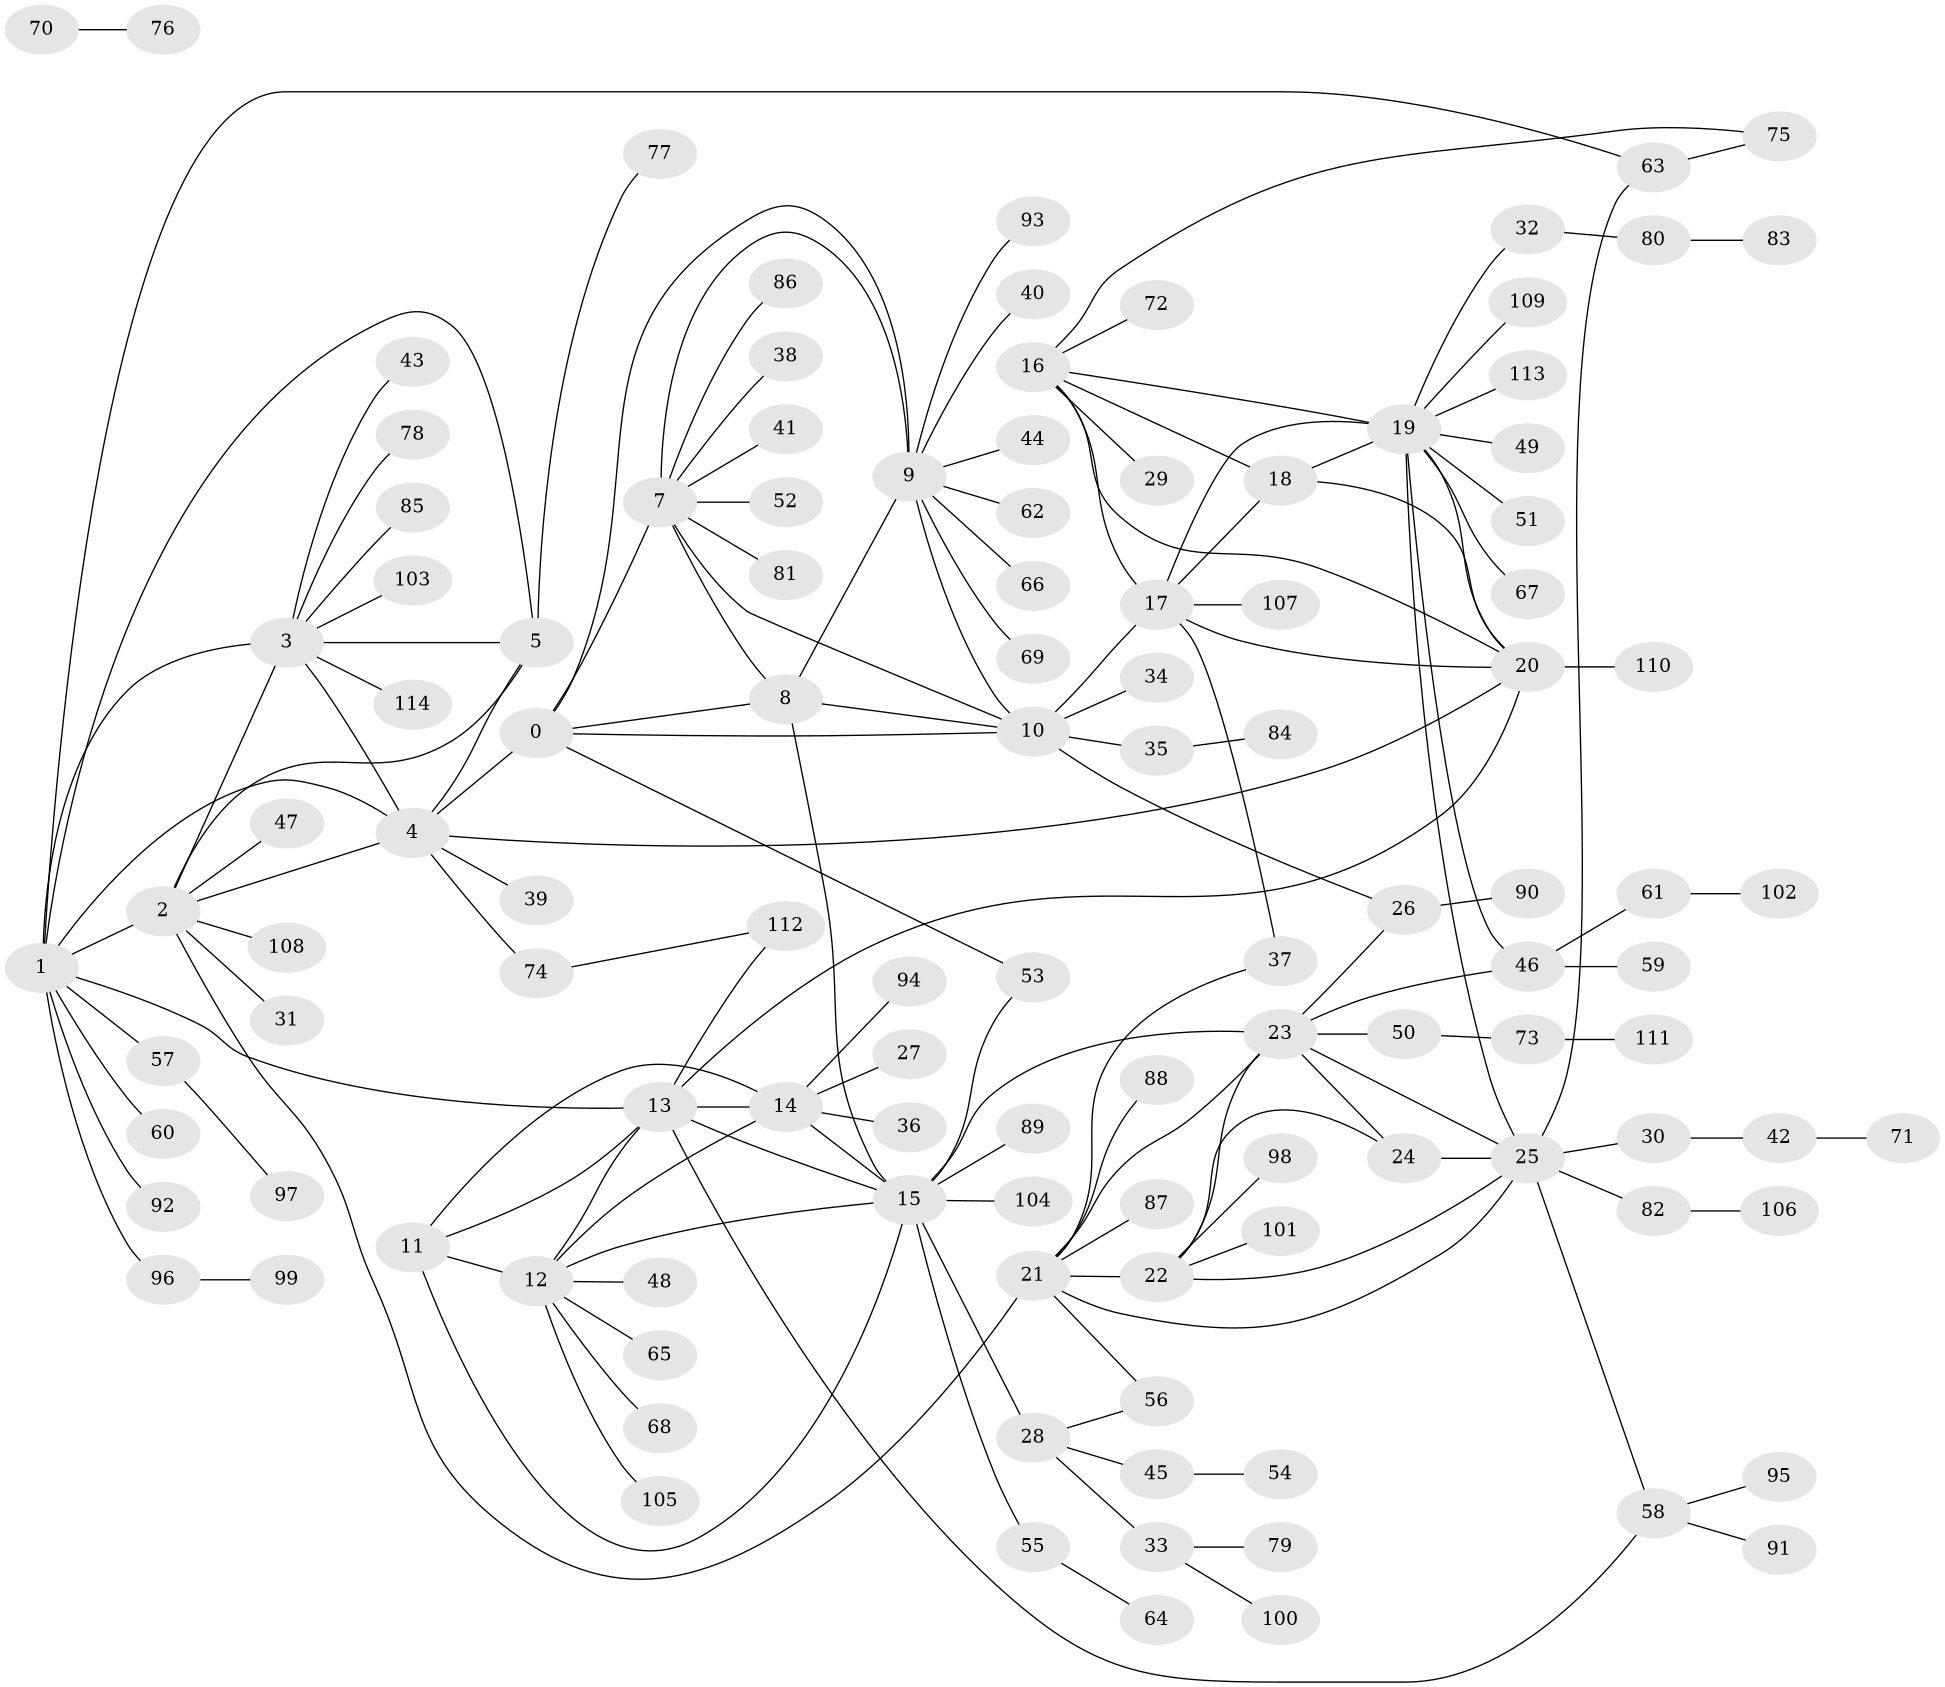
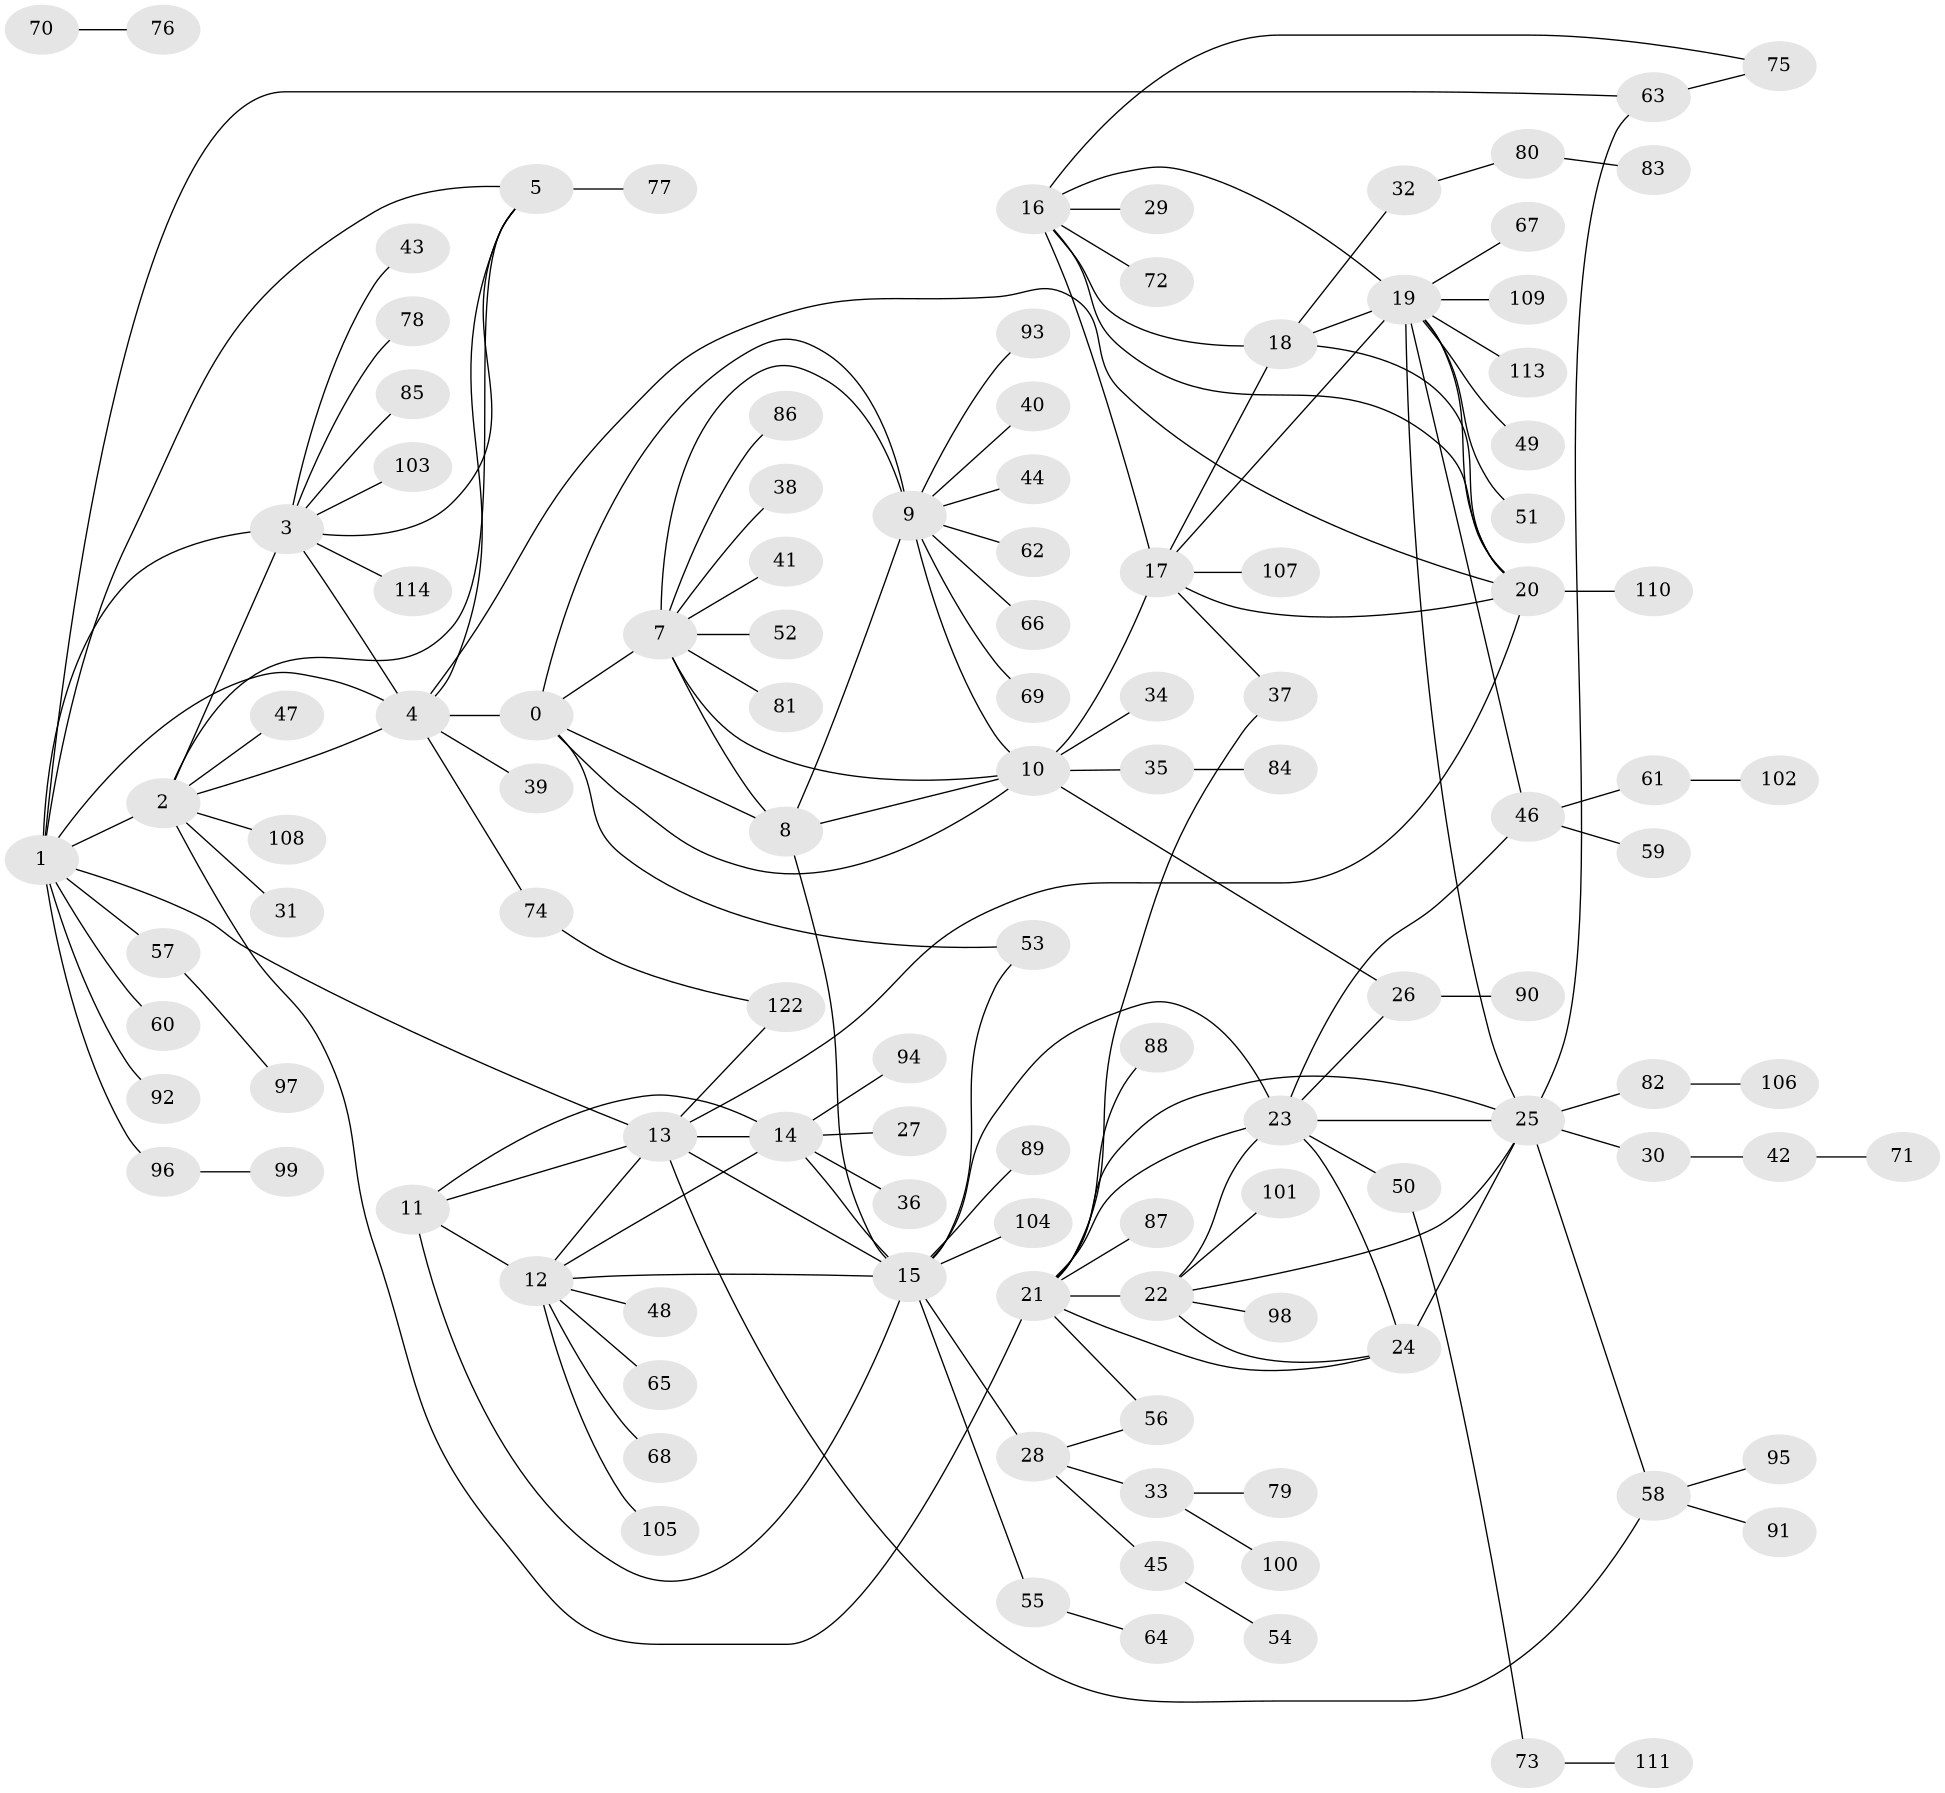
edge "32" -- "19": now "32" -- "18"
node "112": label "112" -> "122"
edge "21" -- "24": added
